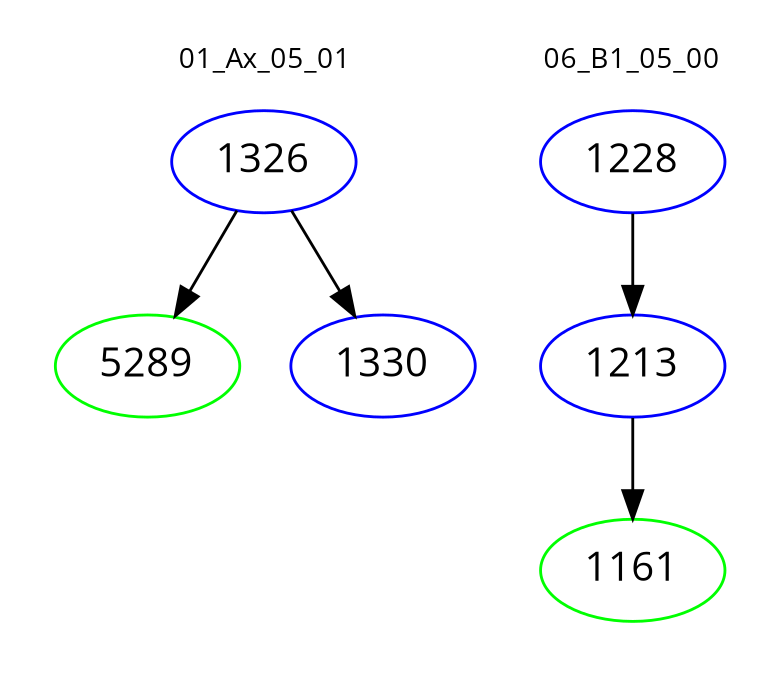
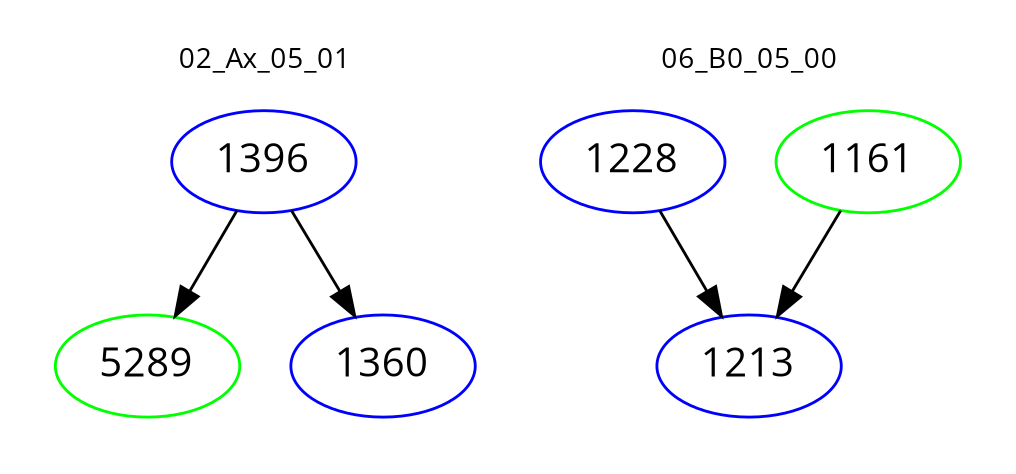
cluster "01_Ax_05_01": label "01_Ax_05_01" -> "02_Ax_05_01"
cluster "06_B1_05_00": label "06_B1_05_00" -> "06_B0_05_00"
node "1326": label "1326" -> "1396"
node "1330": label "1330" -> "1360"
edge "1213" -> "1161": reversed
